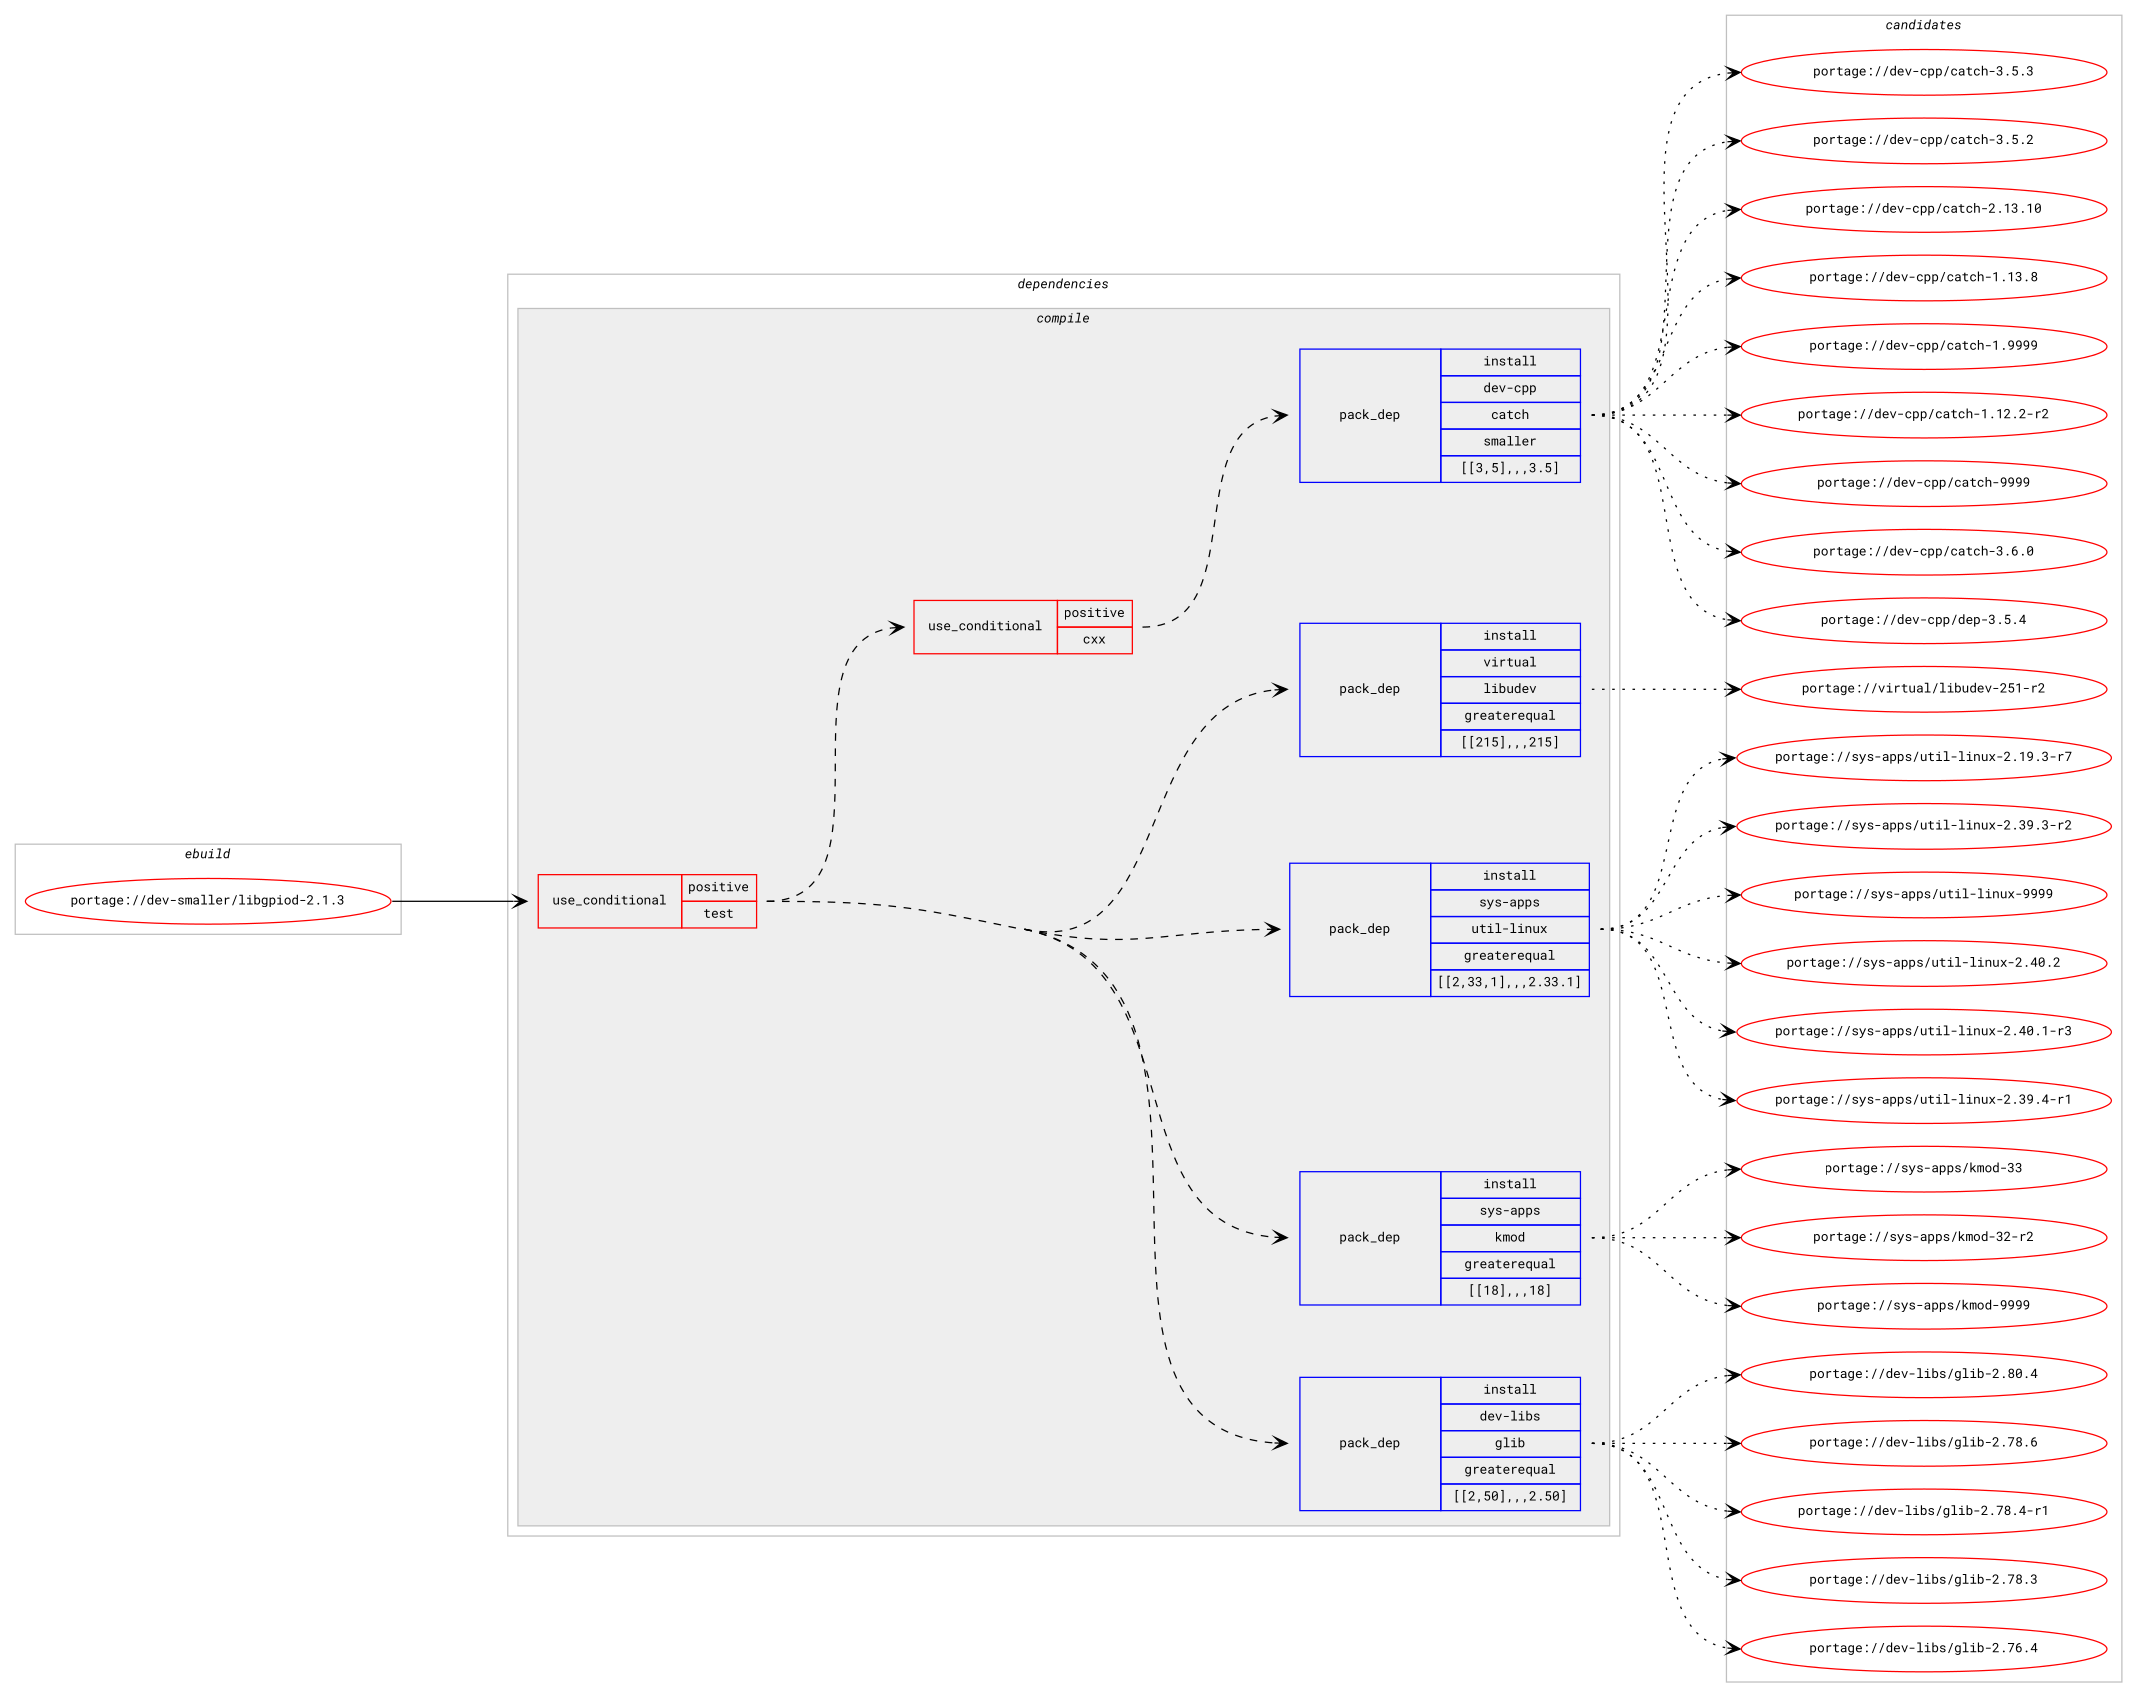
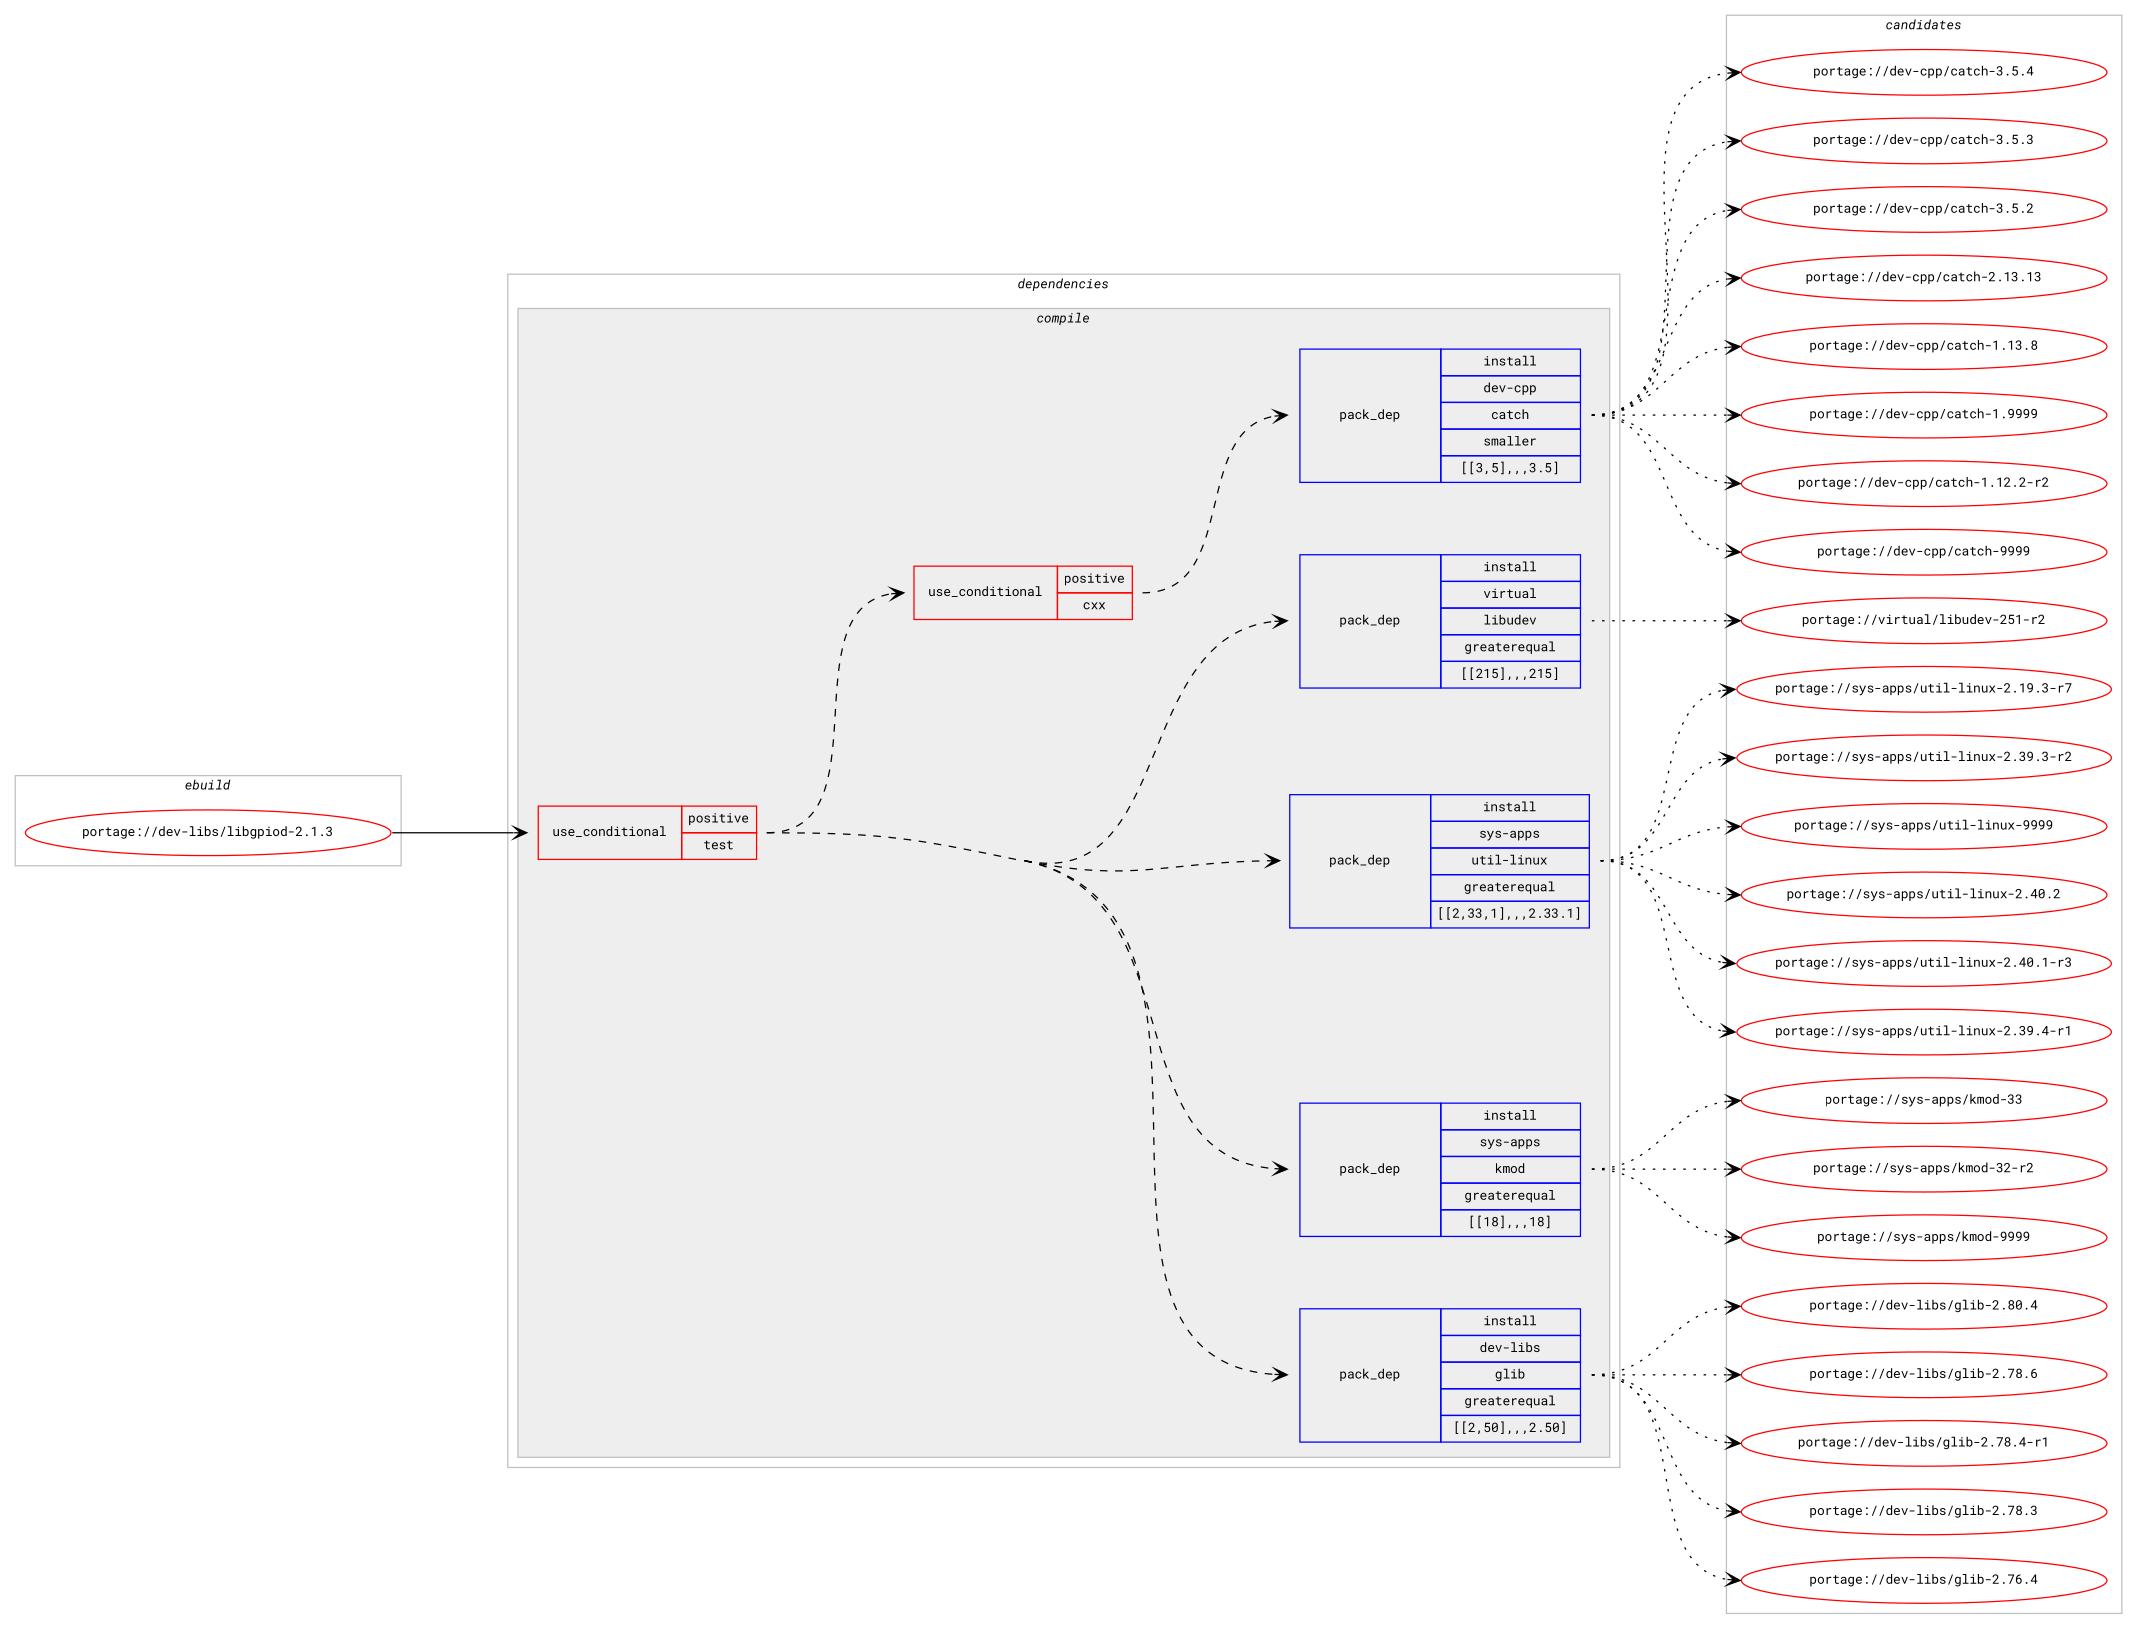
node "portage://dev-cpp/catch-2.13.10": label "portage://dev-cpp/catch-2.13.10" -> "portage://dev-cpp/catch-2.13.13"
node "portage://dev-cpp/catch-3.6.0": removed
node "portage://dev-cpp/dep-3.5.4": label "portage://dev-cpp/dep-3.5.4" -> "portage://dev-cpp/catch-3.5.4"
node "portage://dev-smaller/libgpiod-2.1.3": label "portage://dev-smaller/libgpiod-2.1.3" -> "portage://dev-libs/libgpiod-2.1.3"
